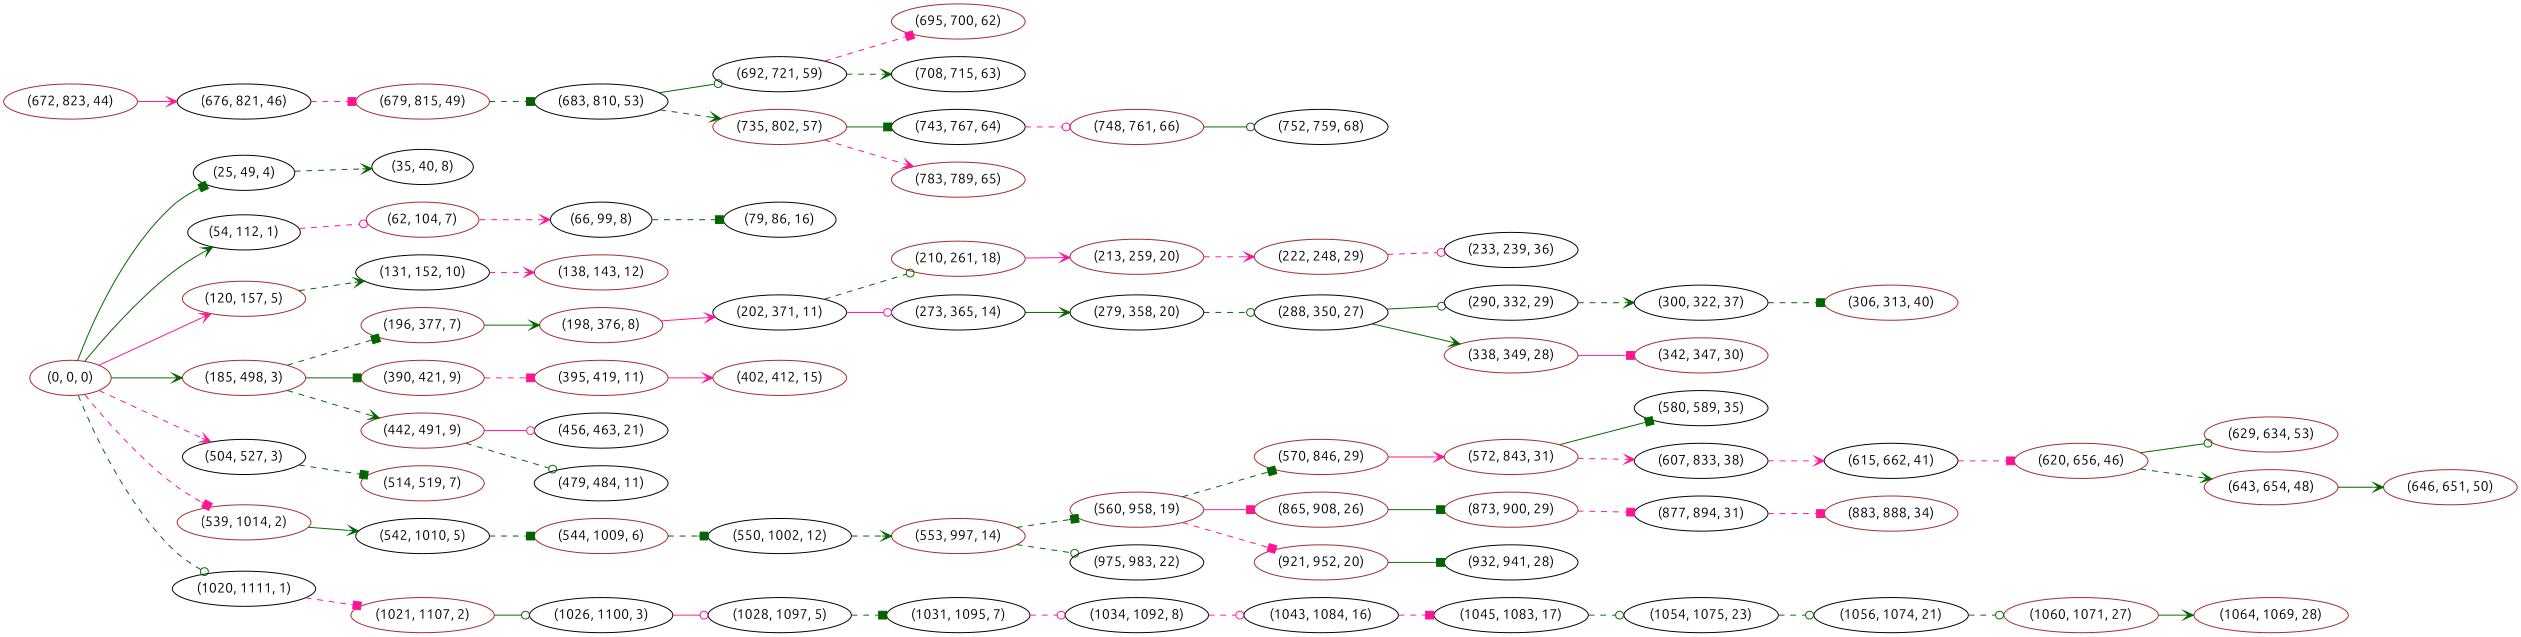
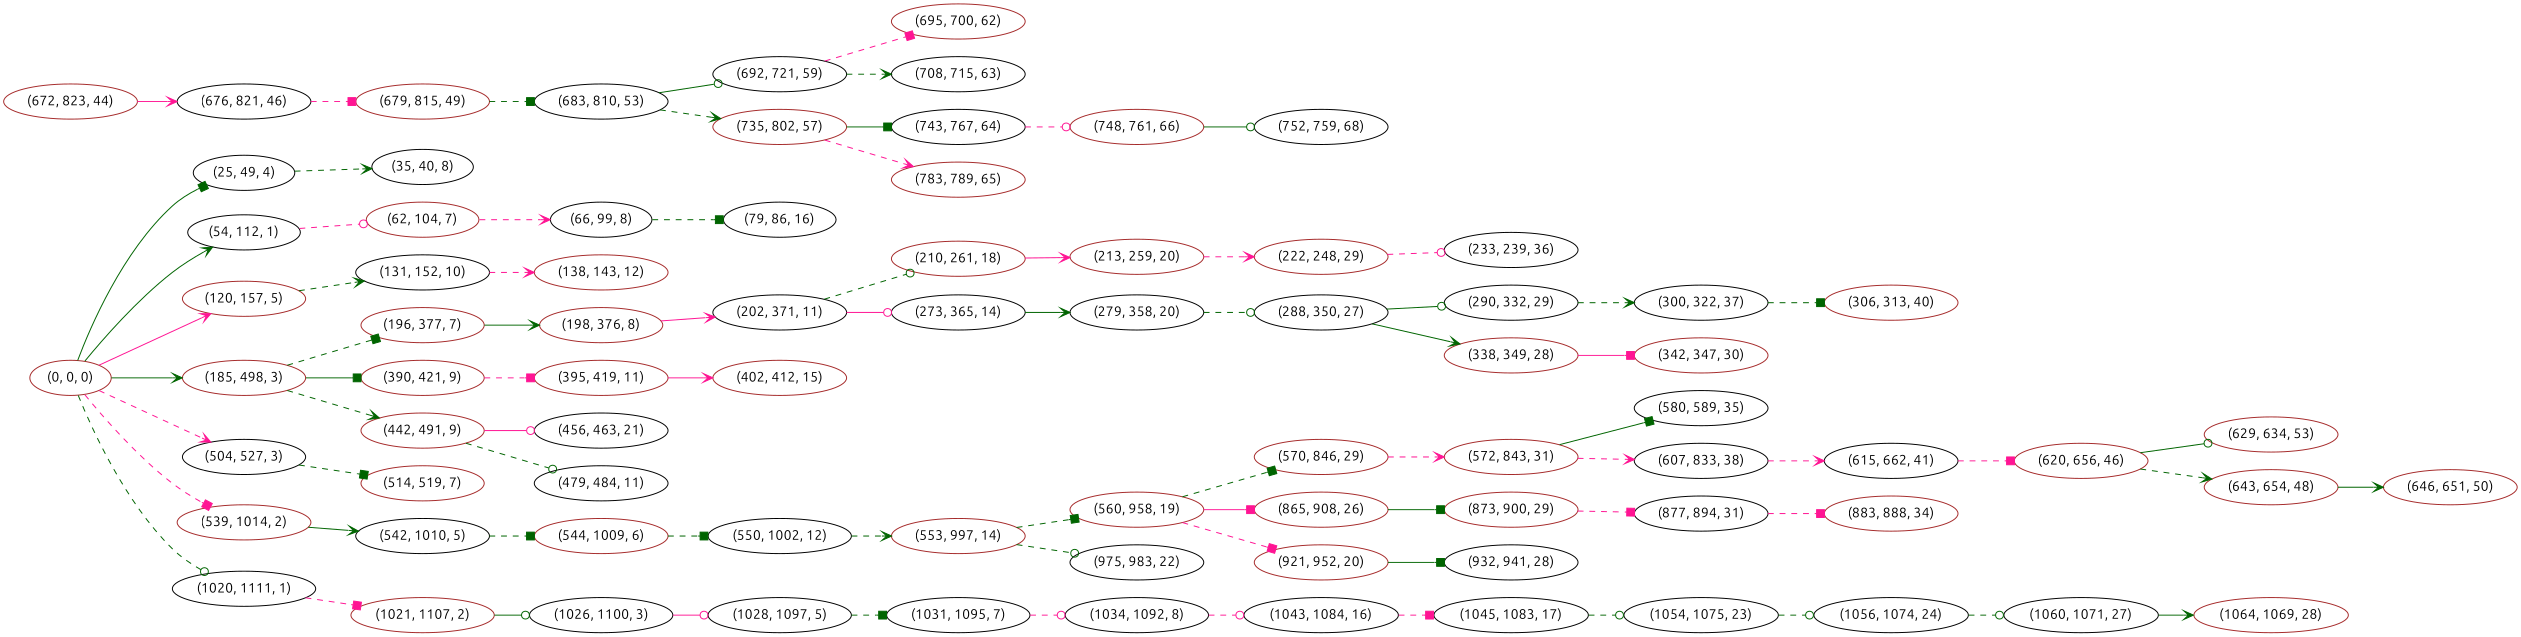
edge "(570, 846, 29)" -> "(572, 843, 31)": style solid -> dashed
node "(1056, 1074, 21)": label "(1056, 1074, 21)" -> "(1056, 1074, 24)"
node "(1060, 1071, 27)": color brown -> black
